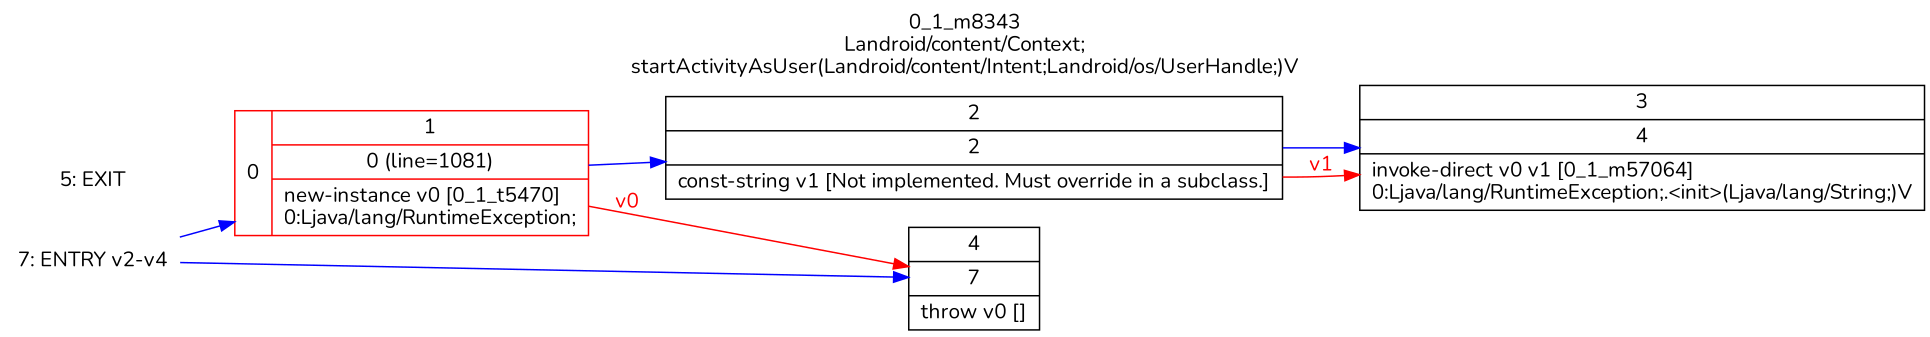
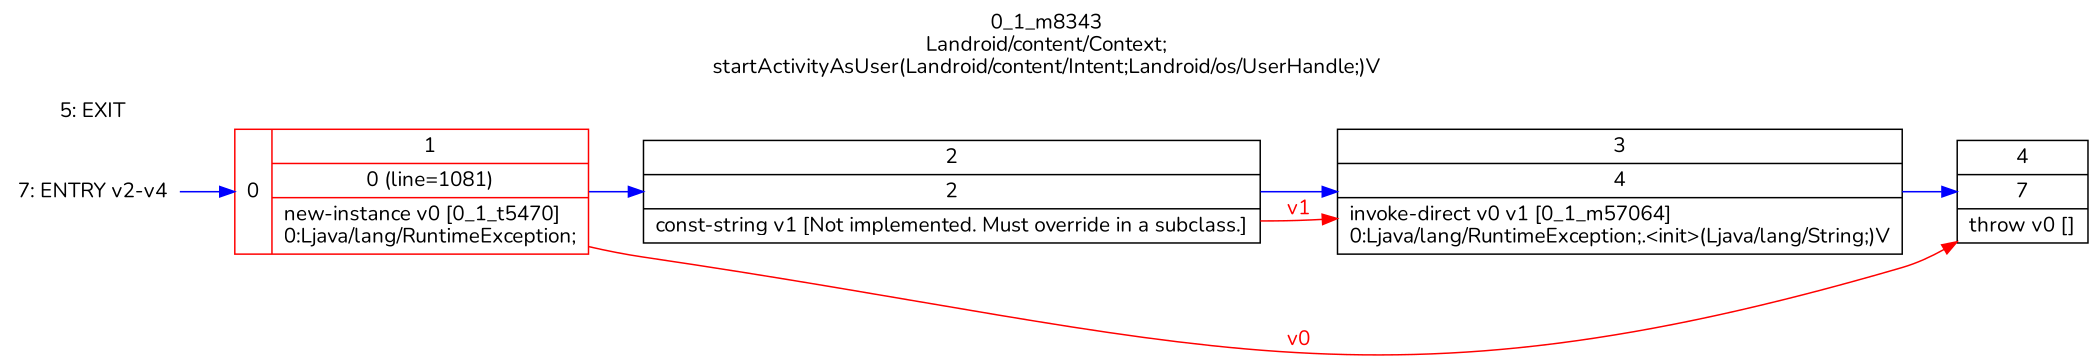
edge "7: ENTRY v2-v4" -> "4": now "3" -> "4"
